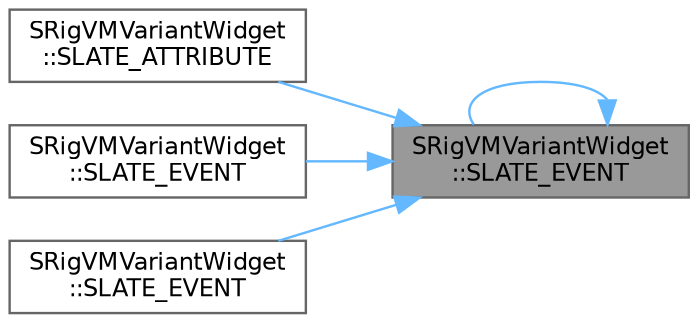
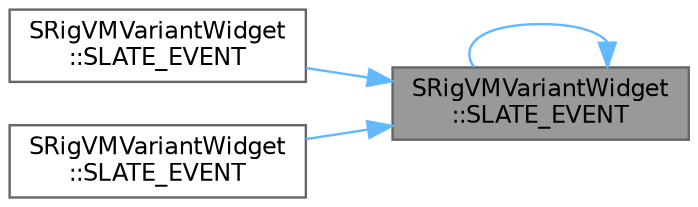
node "SRigVMVariantWidget ::SLATE_ATTRIBUTE": removed
